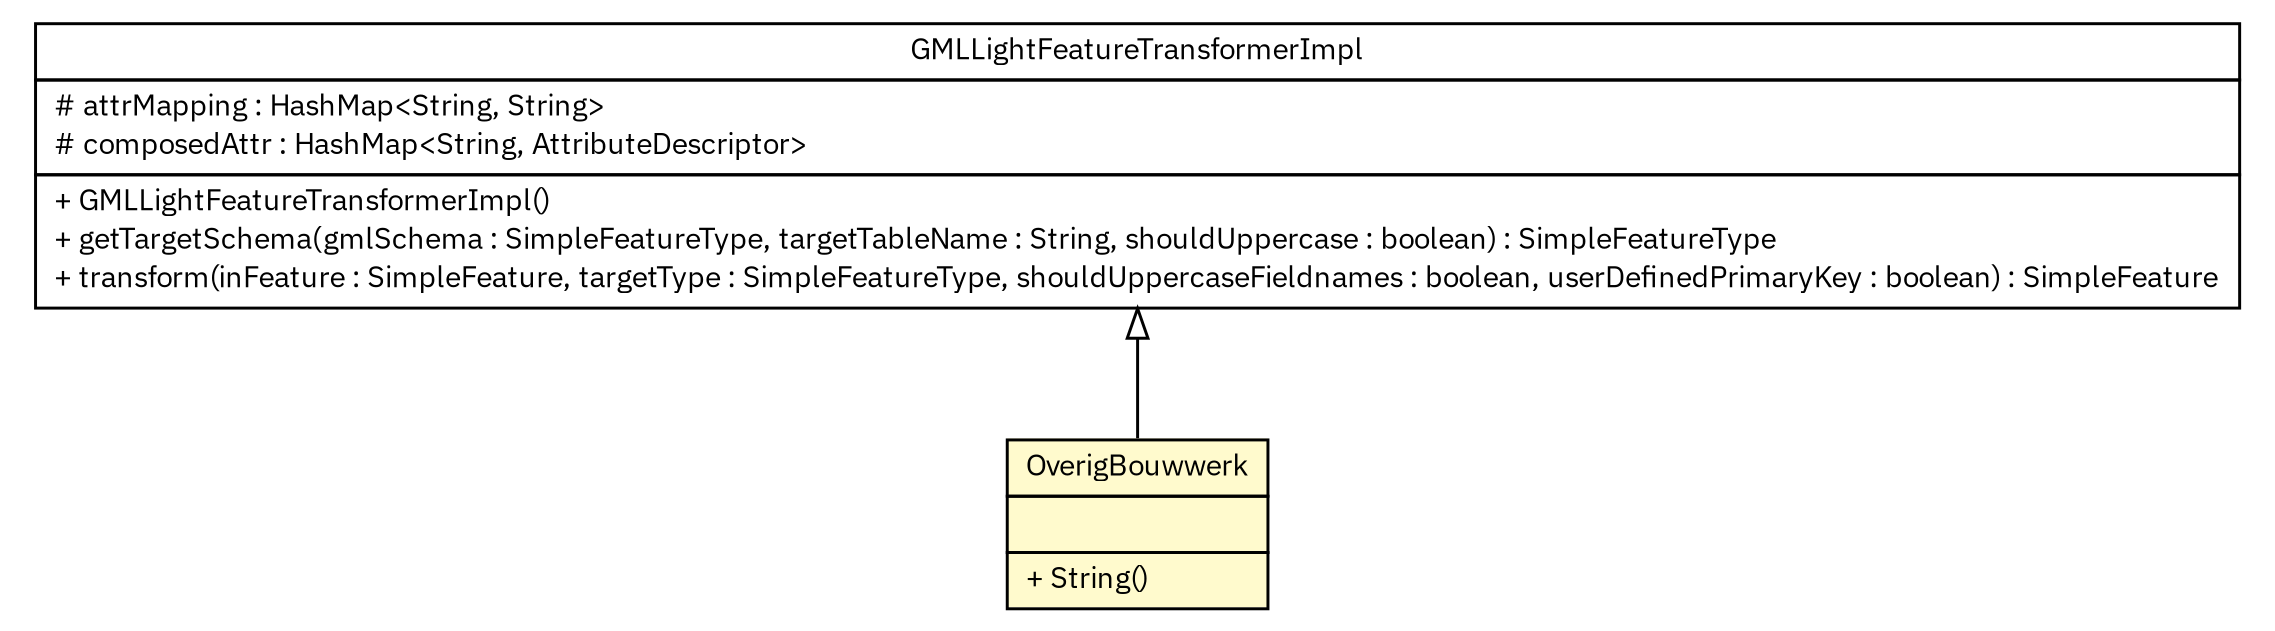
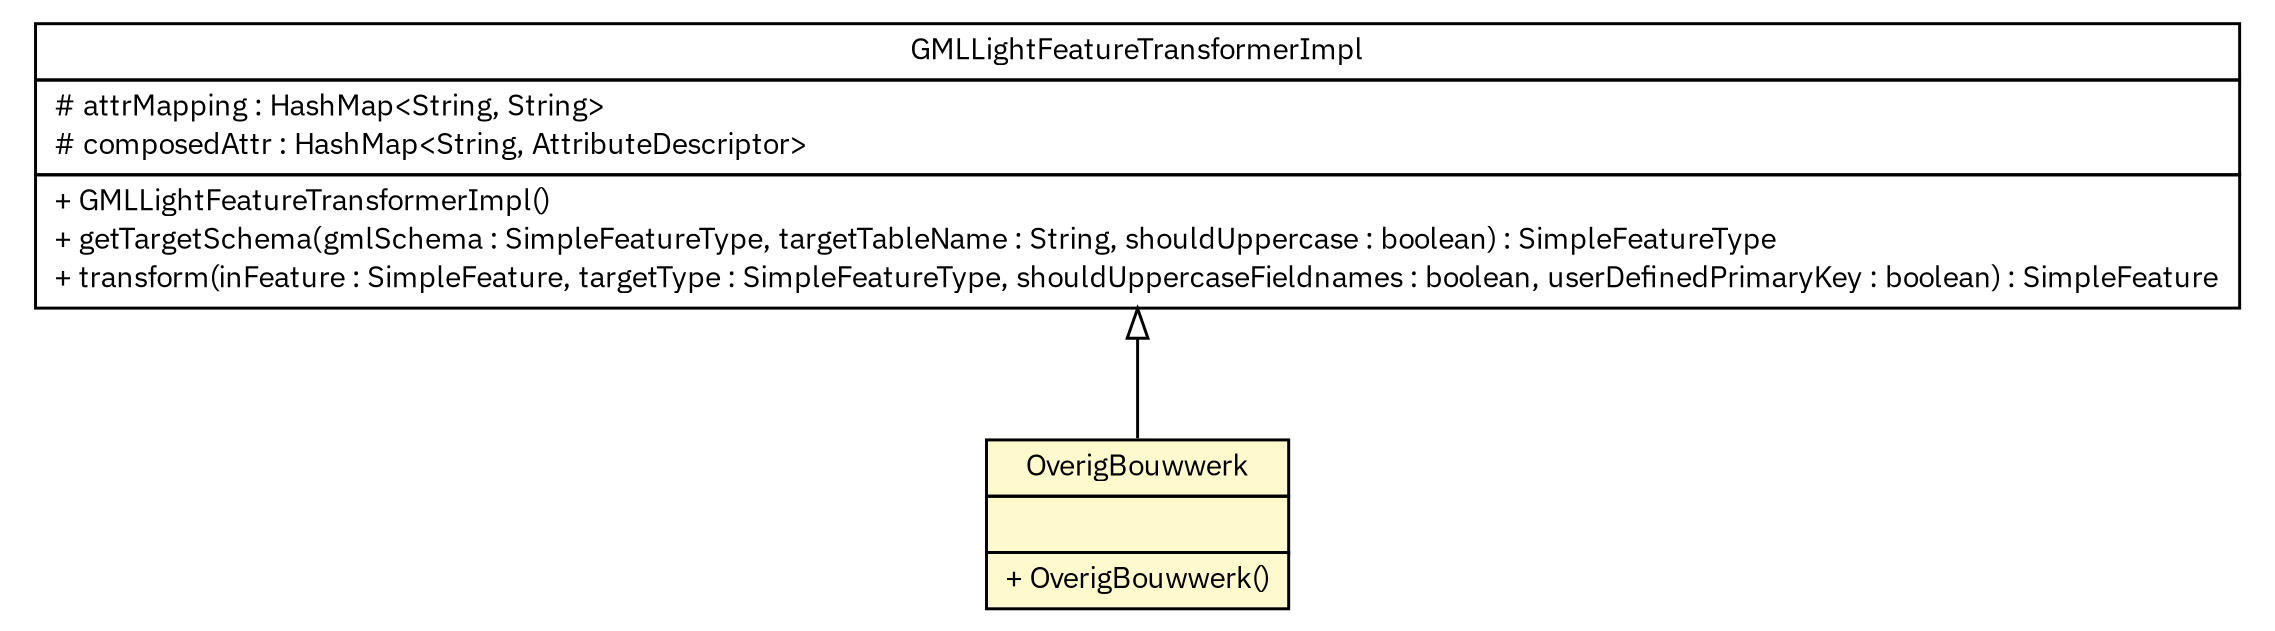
node "OverigBouwwerk": text "+ String()" -> "+ OverigBouwwerk()"
